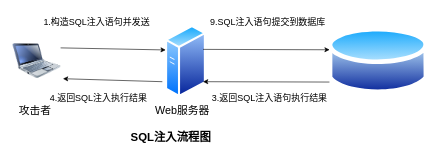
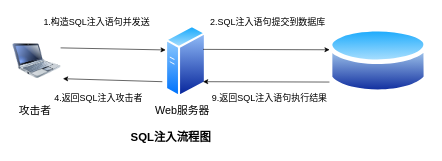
node "9.SQL注入语句提交到数据库": label "9.SQL注入语句提交到数据库" -> "2.SQL注入语句提交到数据库"
node "4.返回SQL注入执行结果": label "4.返回SQL注入执行结果" -> "4.返回SQL注入攻击者"
node "3.返回SQL注入语句执行结果": label "3.返回SQL注入语句执行结果" -> "9.返回SQL注入语句执行结果"
